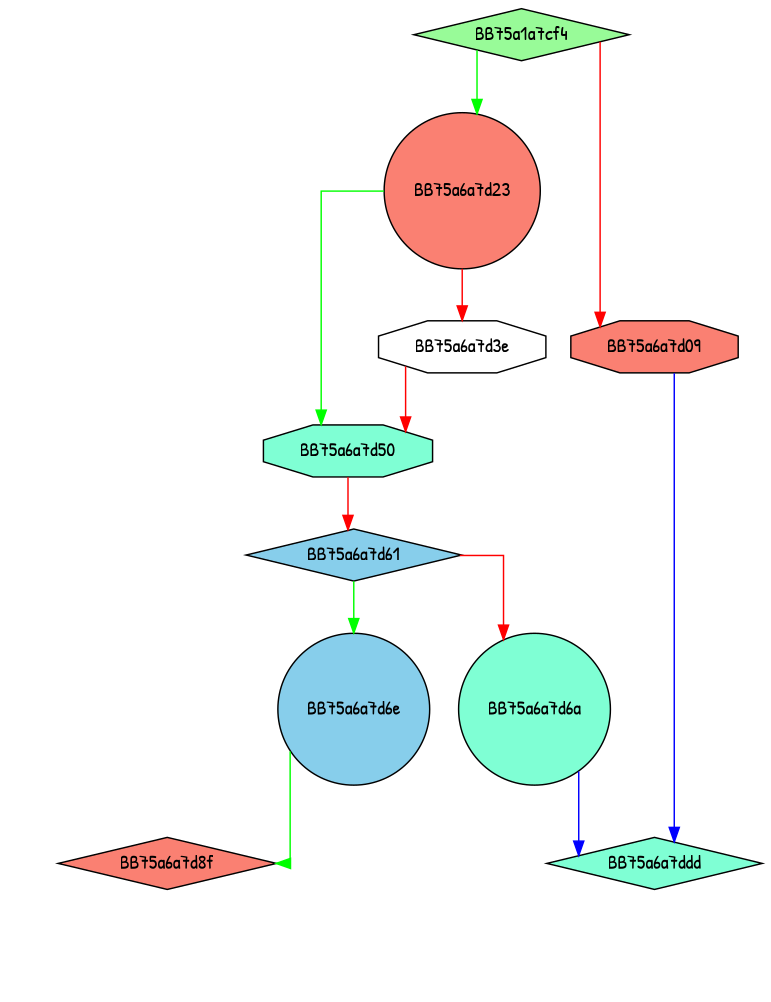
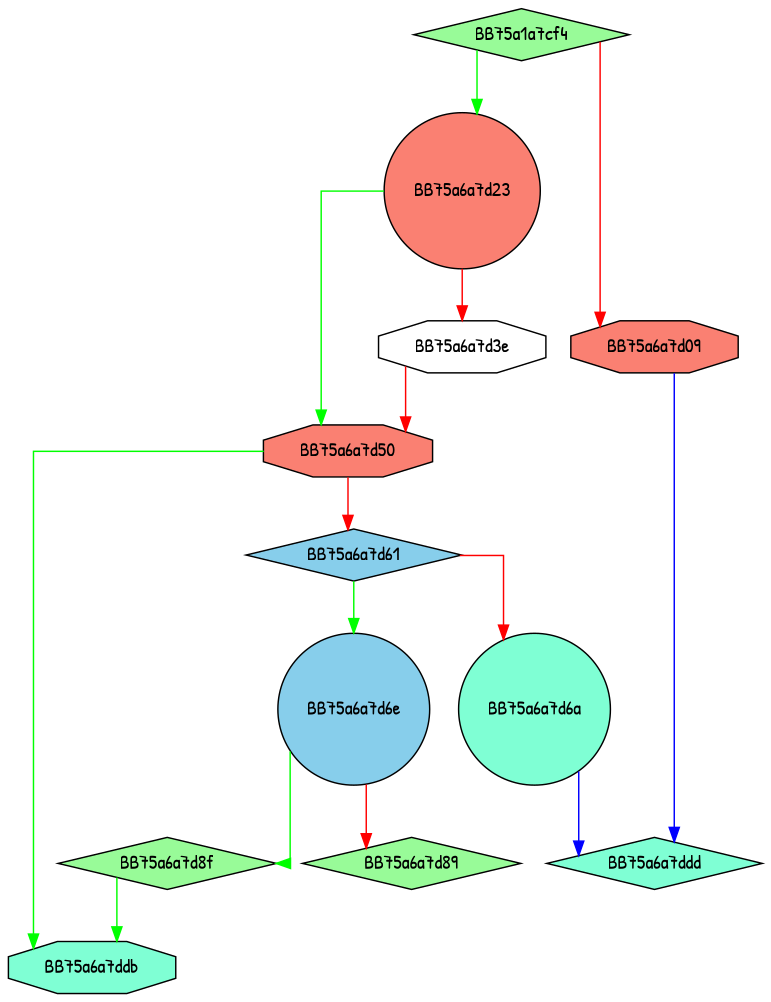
node "BB75a6a7d50": fillcolor aquamarine -> salmon
node "BB75a6a7d8f": fillcolor salmon -> palegreen
node "BB75a6a7d89": added
node "BB75a6a7ddb": added
